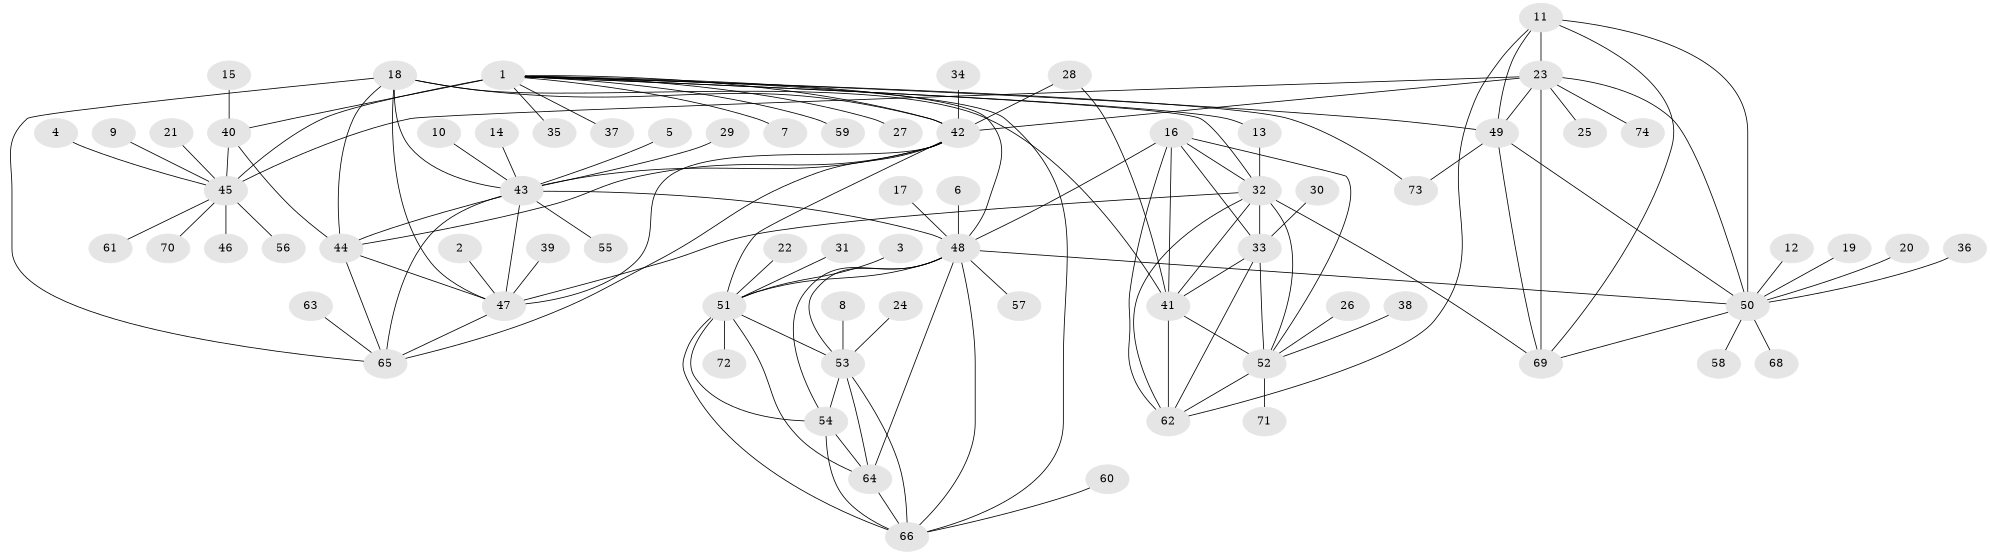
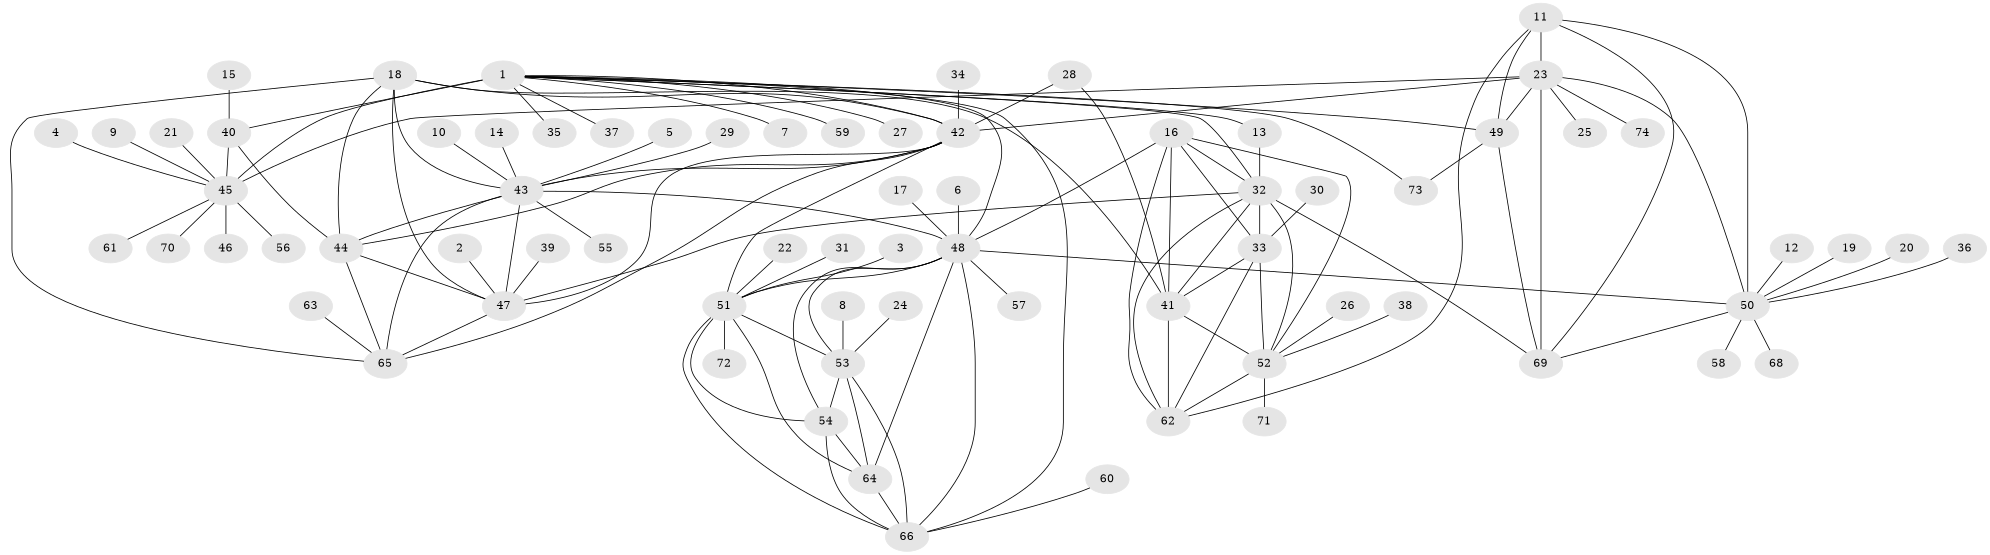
edge "49" -- "50": removed
